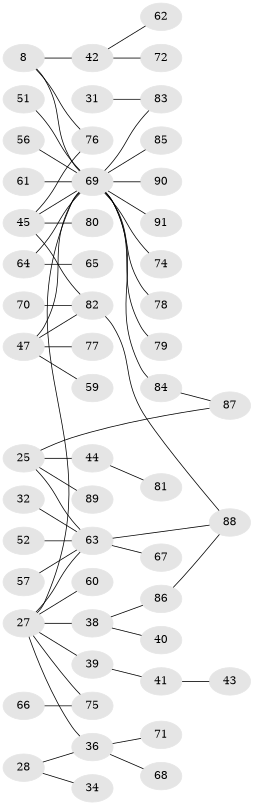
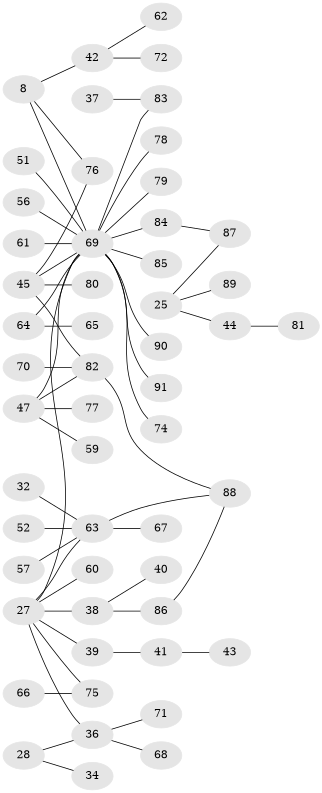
node "31": label "31" -> "37"
edge "25" -- "63": removed
